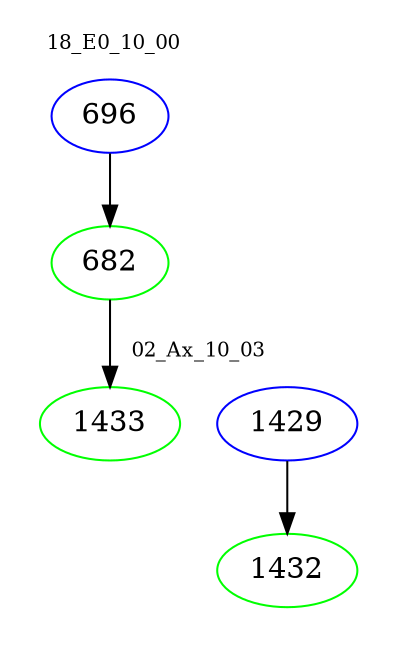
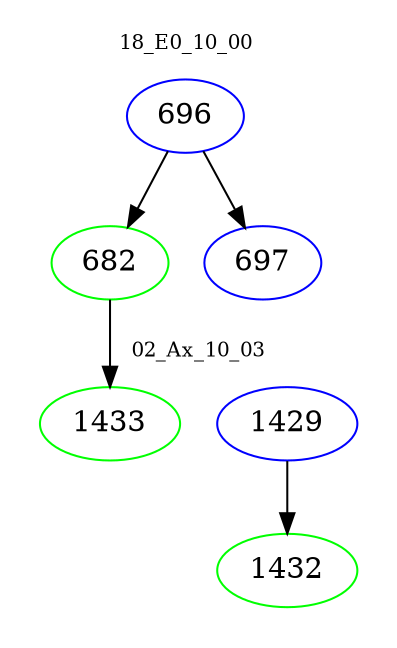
node "697": added
